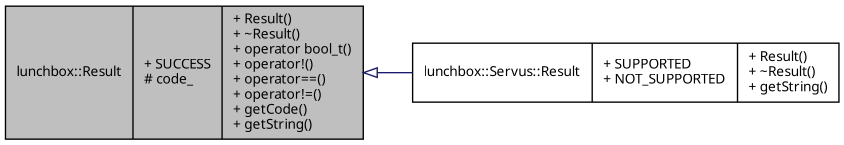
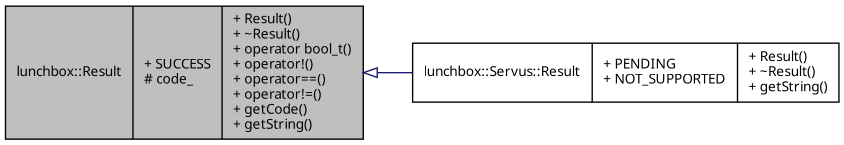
node "lunchbox::Servus::Result": text "+ SUPPORTED" -> "+ PENDING"
